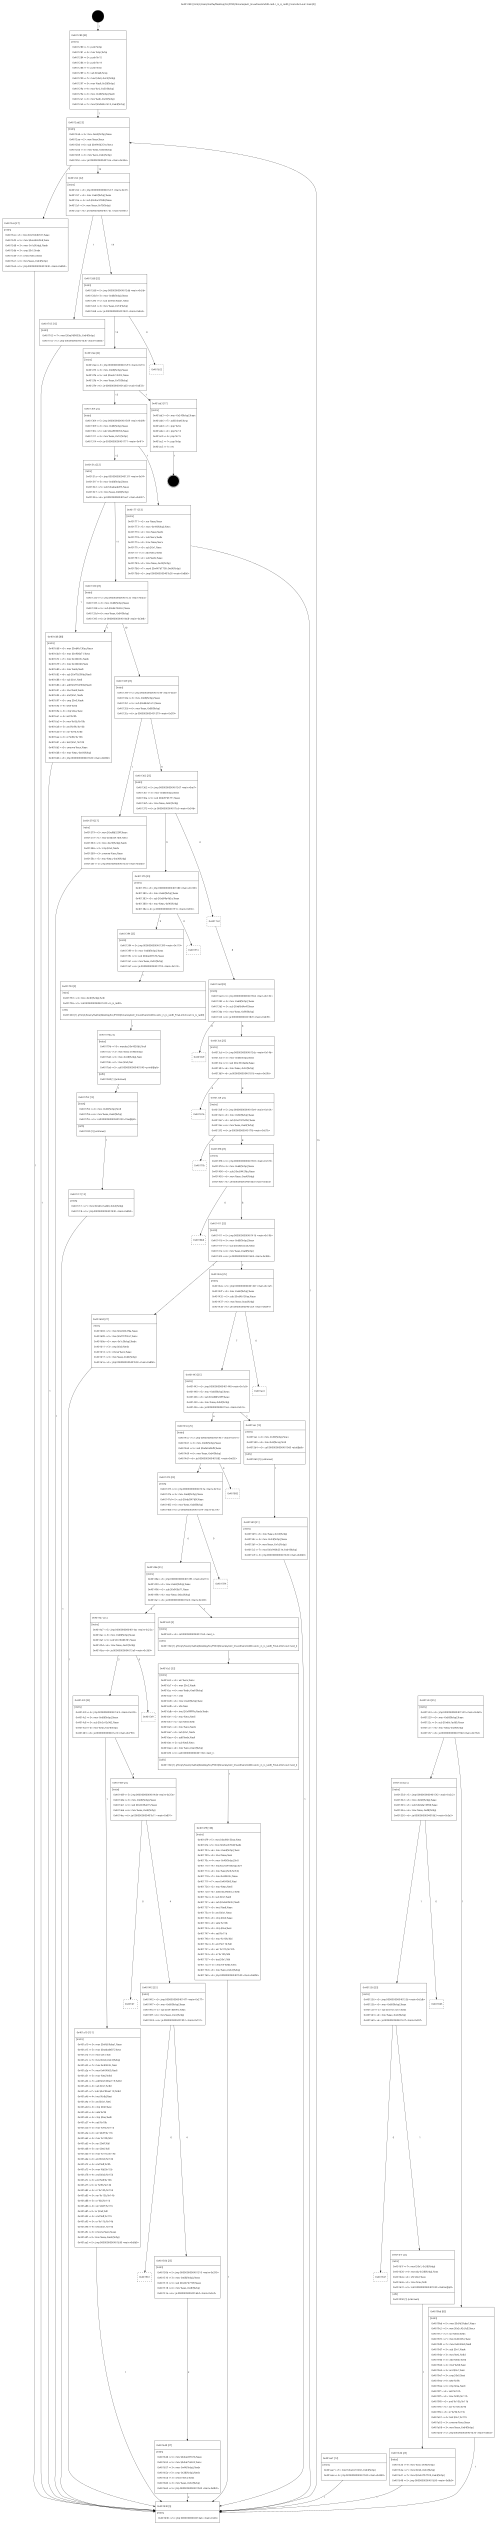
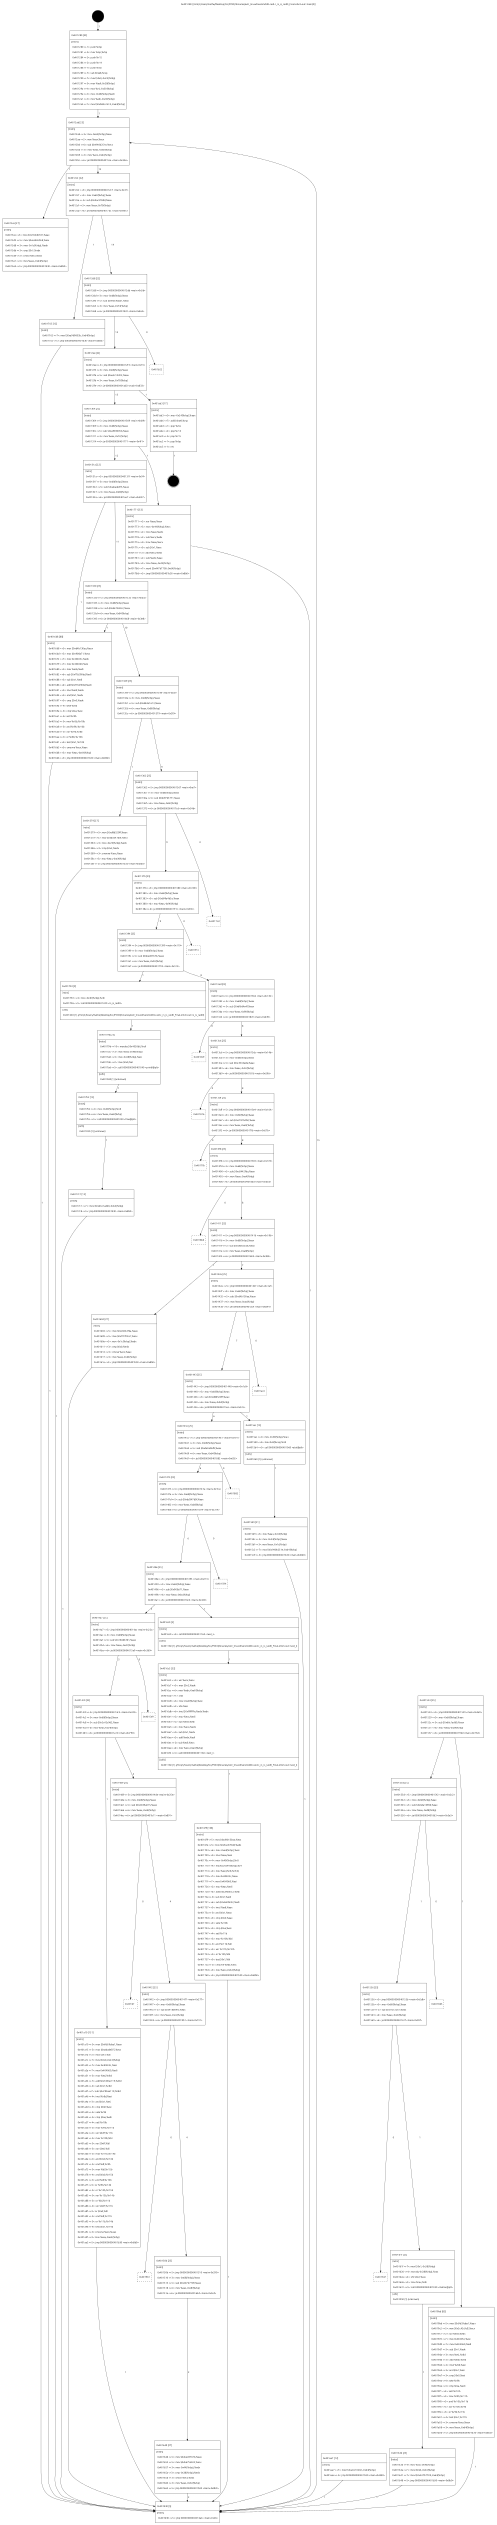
edge "0x4017cd" -> "0x4013ad [25]": now "0x401394 [25]" -> "0x4013ad [25]"
edge "0x4015ce [27]" -> "0x401b30 [5]": removed, label "1"
